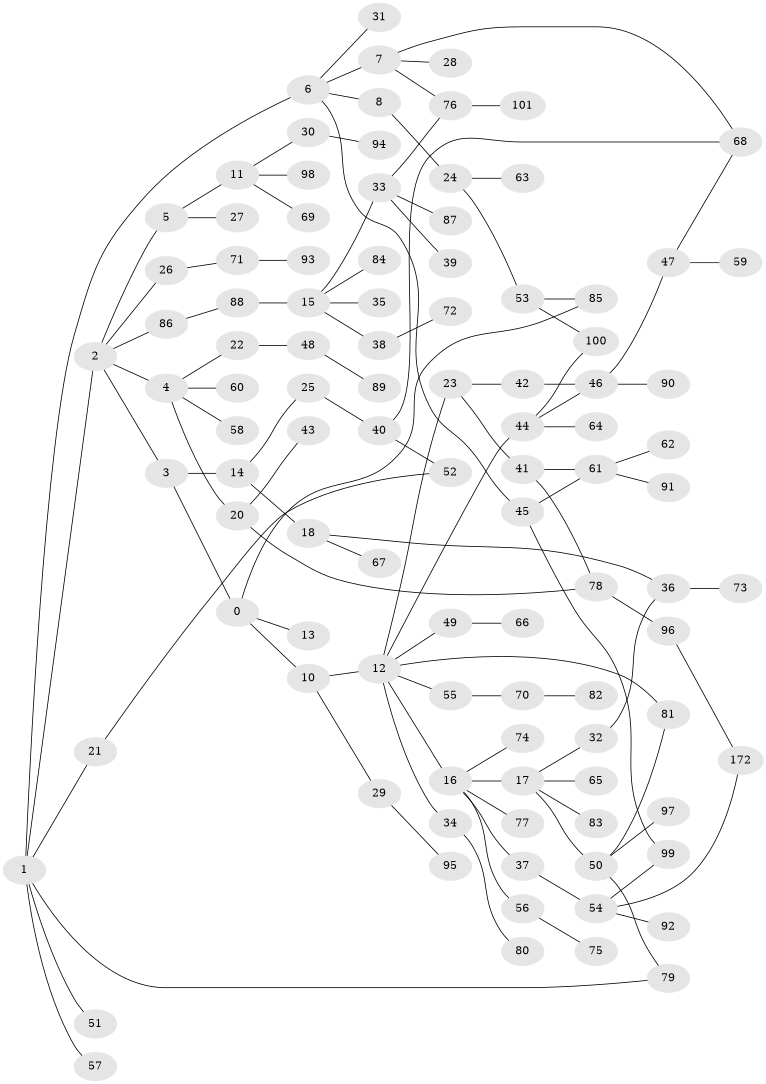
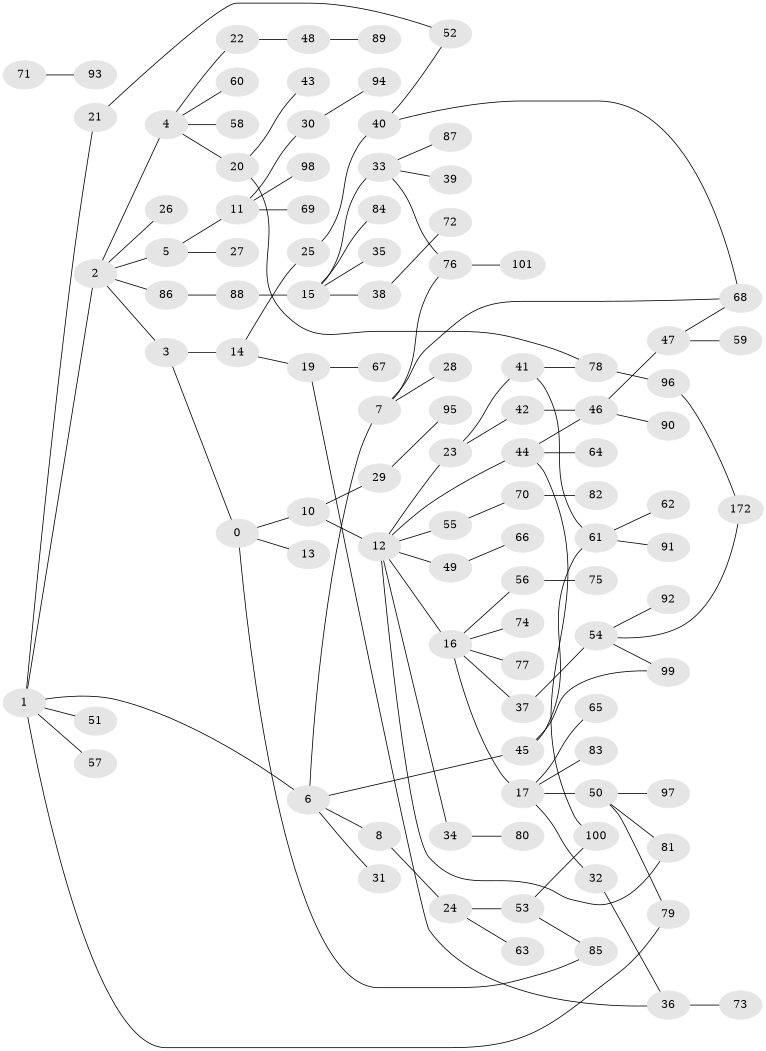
edge "71" -- "26": removed
node "18": label "18" -> "19"
